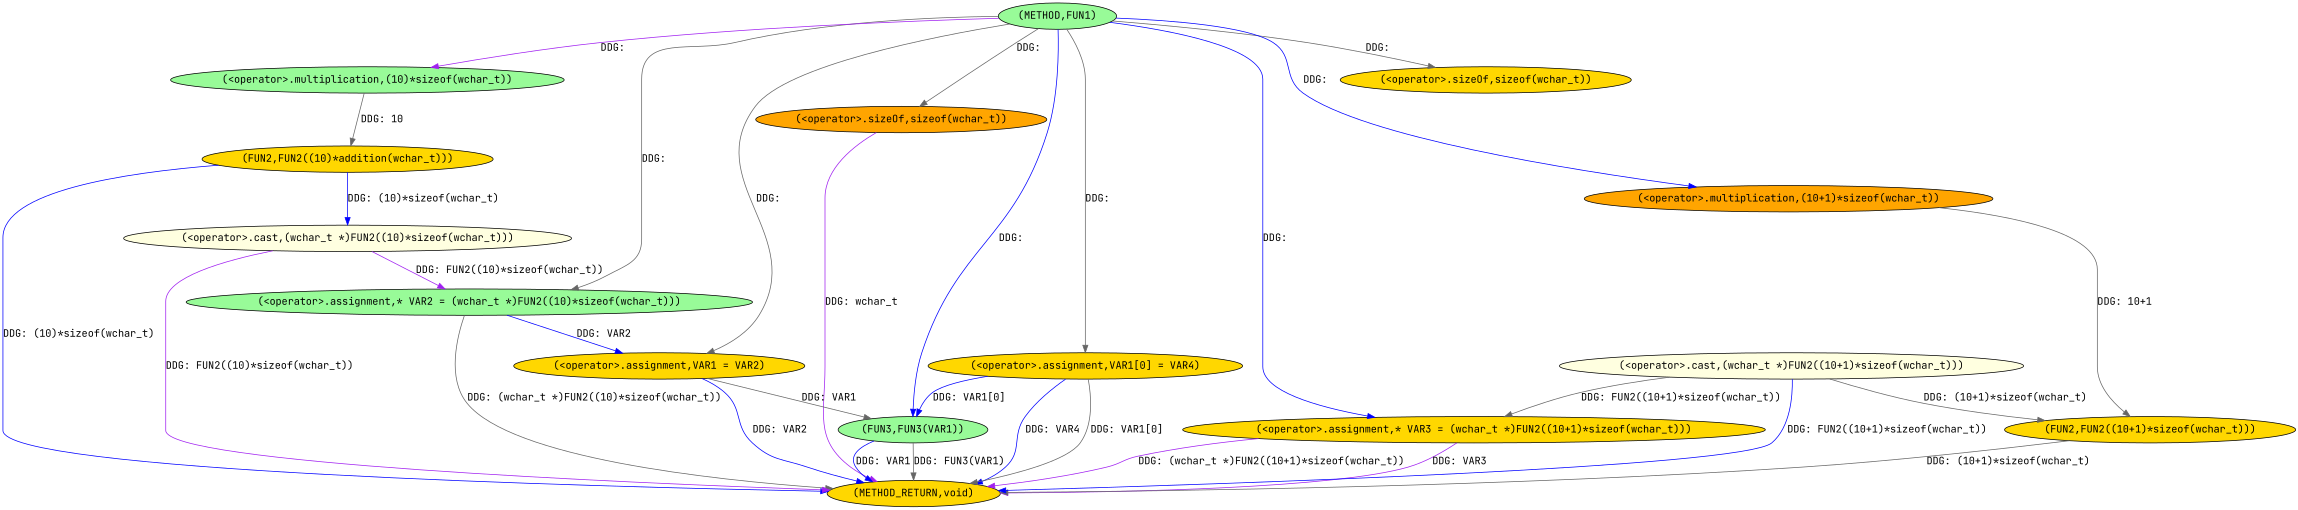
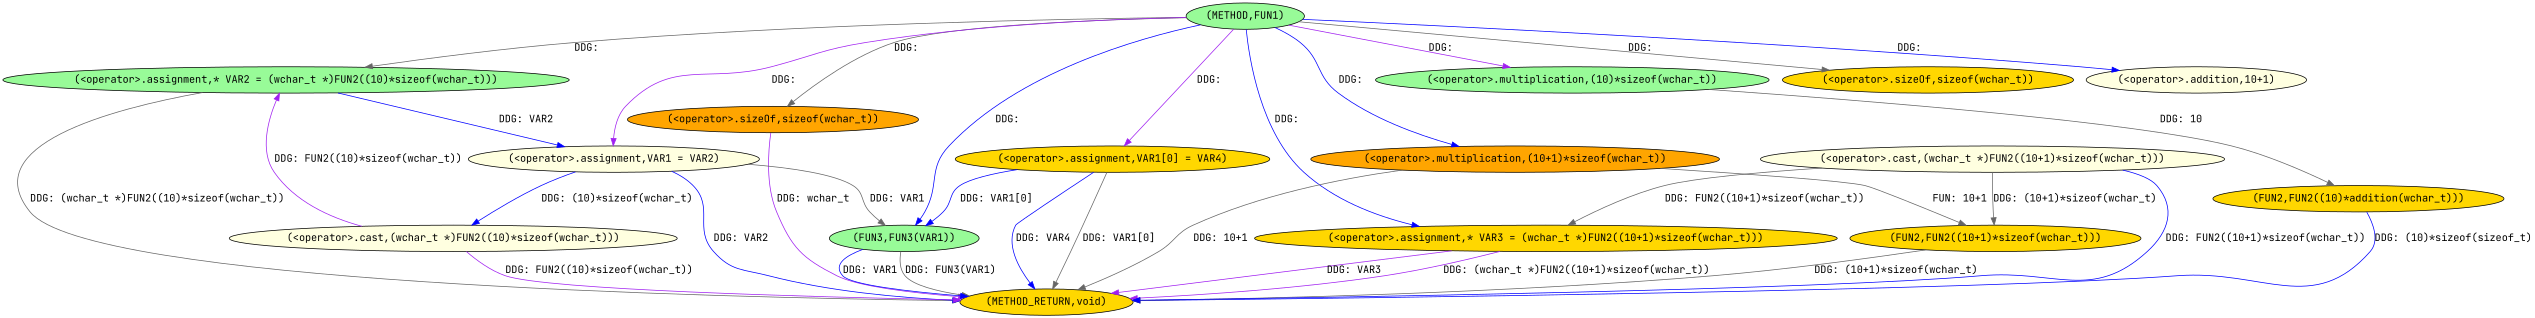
node "(<operator>.addition,10+1)": added
edge "(METHOD,FUN1)" -> "(<operator>.assignment,VAR1 = VAR2)": color gray40 -> purple
edge "(METHOD,FUN1)" -> "(<operator>.assignment,VAR1[0] = VAR4)": color gray40 -> purple
edge "(FUN2,FUN2((10)*addition(wchar_t)))" -> "(<operator>.cast,(wchar_t *)FUN2((10)*sizeof(wchar_t)))": now "(<operator>.assignment,VAR1 = VAR2)" -> "(<operator>.cast,(wchar_t *)FUN2((10)*sizeof(wchar_t)))"
edge "(<operator>.multiplication,(10+1)*sizeof(wchar_t))" -> "(METHOD_RETURN,void)": added, label "DDG: 10+1"
edge "(<operator>.multiplication,(10+1)*sizeof(wchar_t))" -> "(FUN2,FUN2((10+1)*sizeof(wchar_t)))": label "DDG: 10+1" -> "FUN: 10+1"
edge "(FUN2,FUN2((10)*addition(wchar_t)))" -> "(METHOD_RETURN,void)": label "DDG: (10)*sizeof(wchar_t)" -> "DDG: (10)*sizeof(sizeof_t)"
node "(<operator>.assignment,VAR1 = VAR2)": fillcolor gold -> lightyellow
